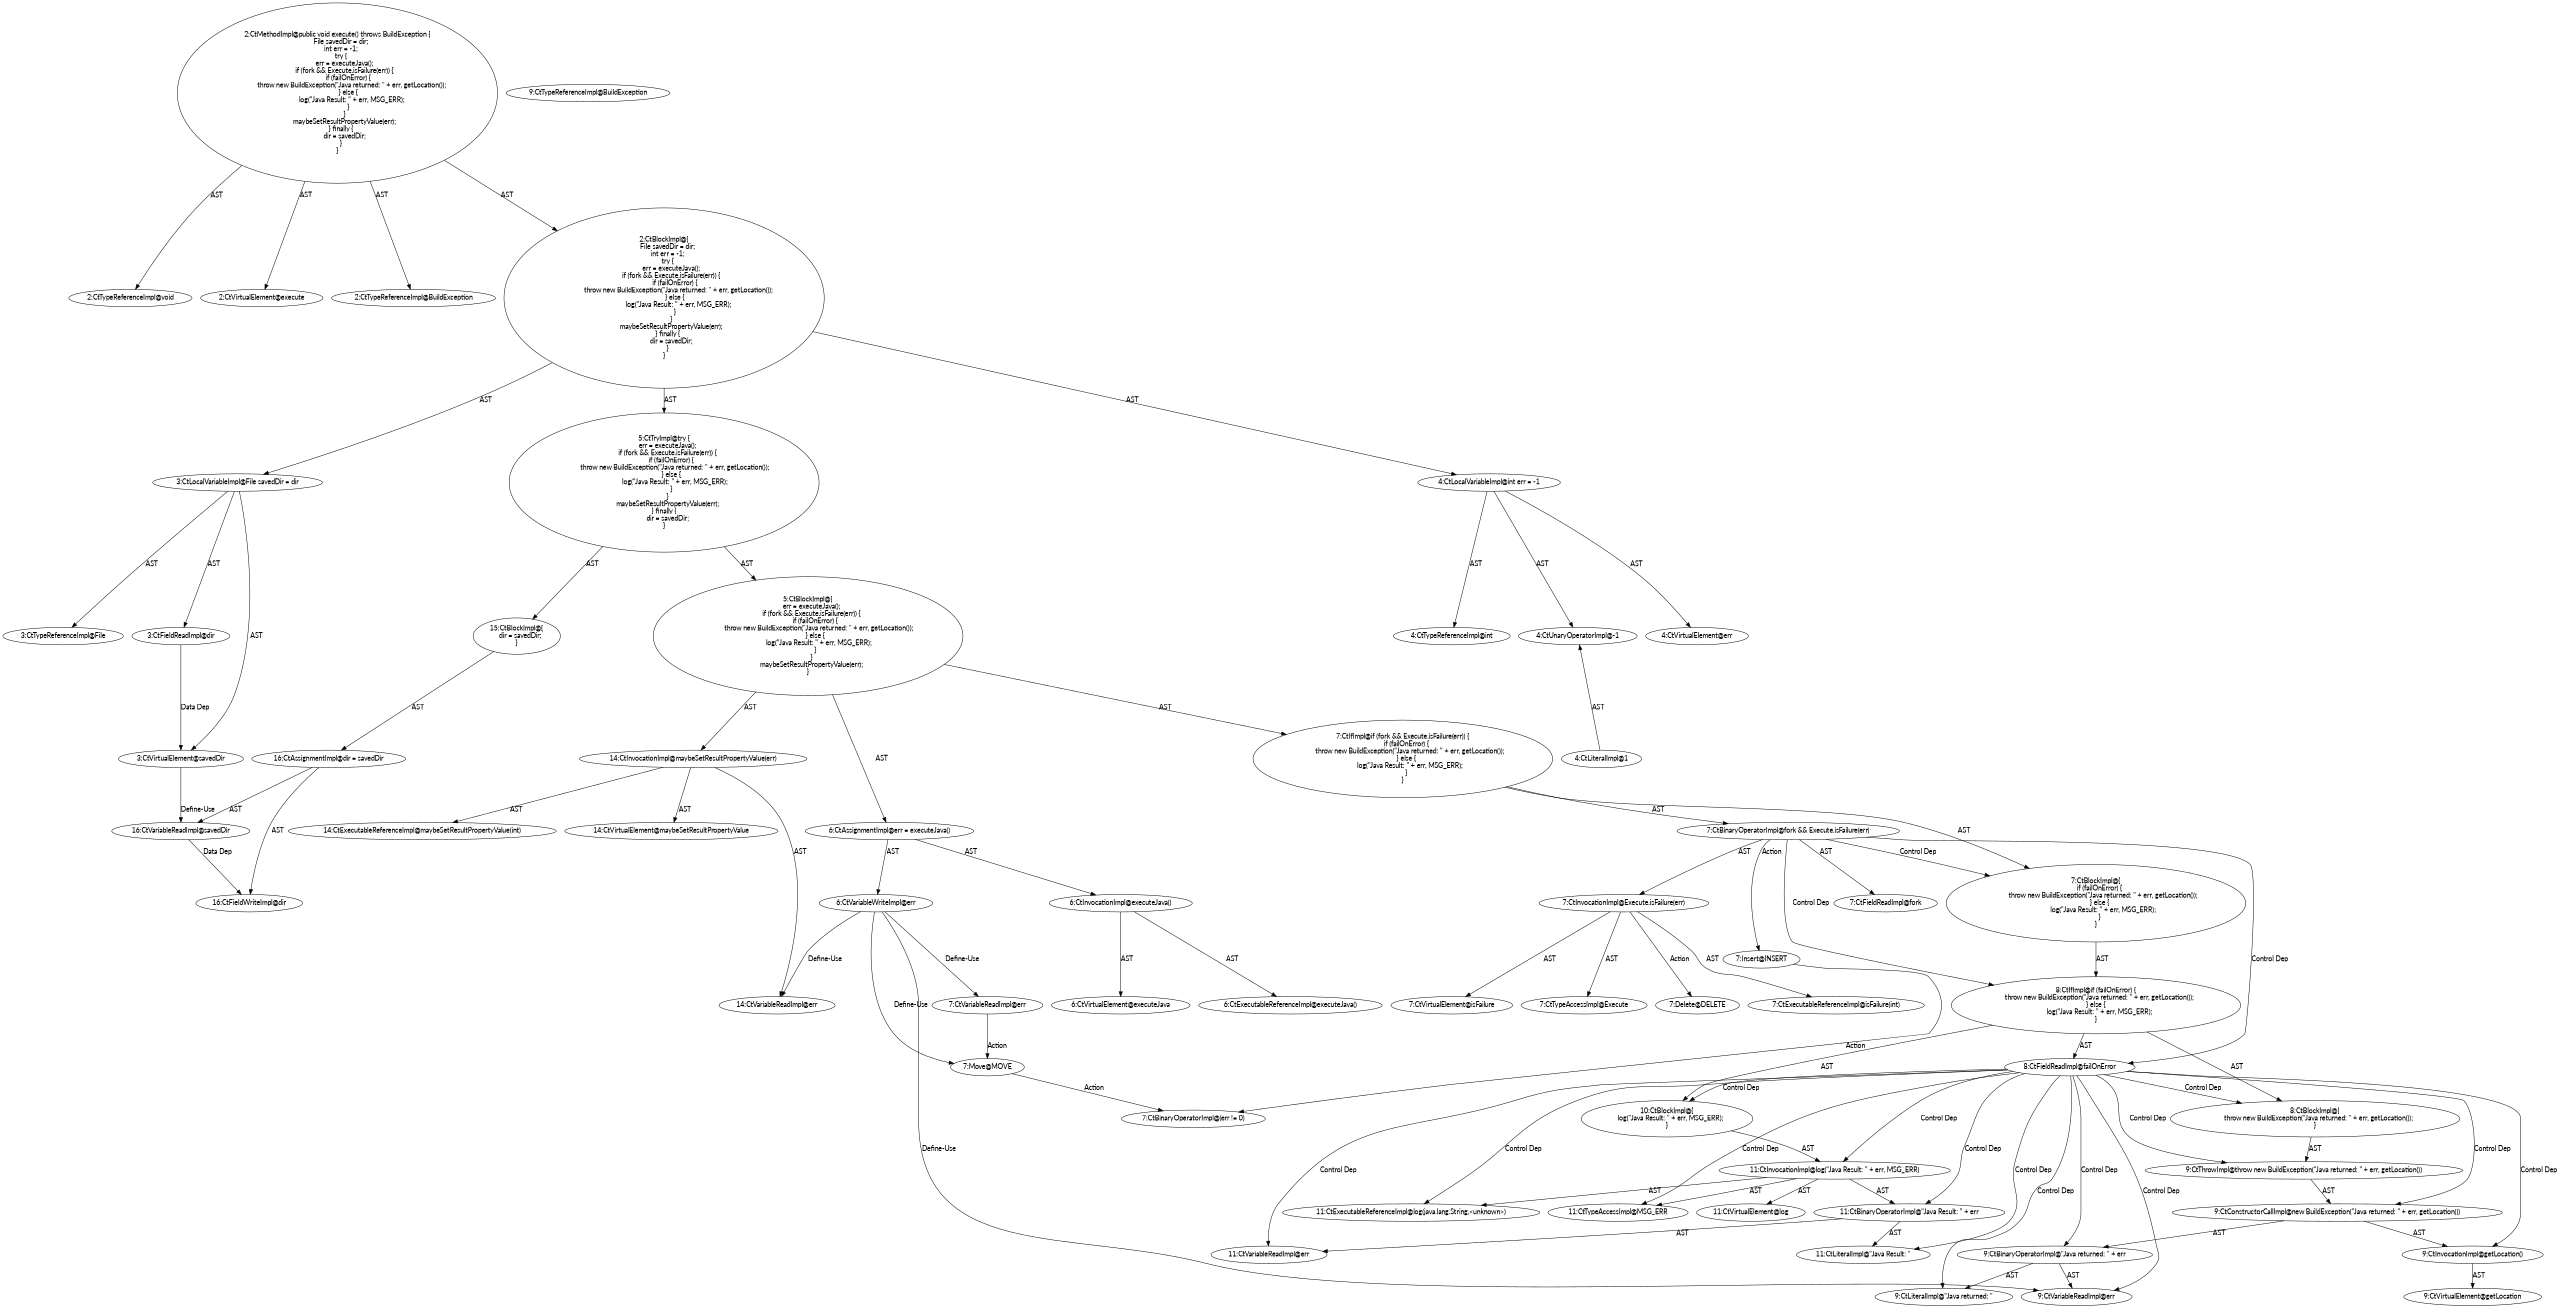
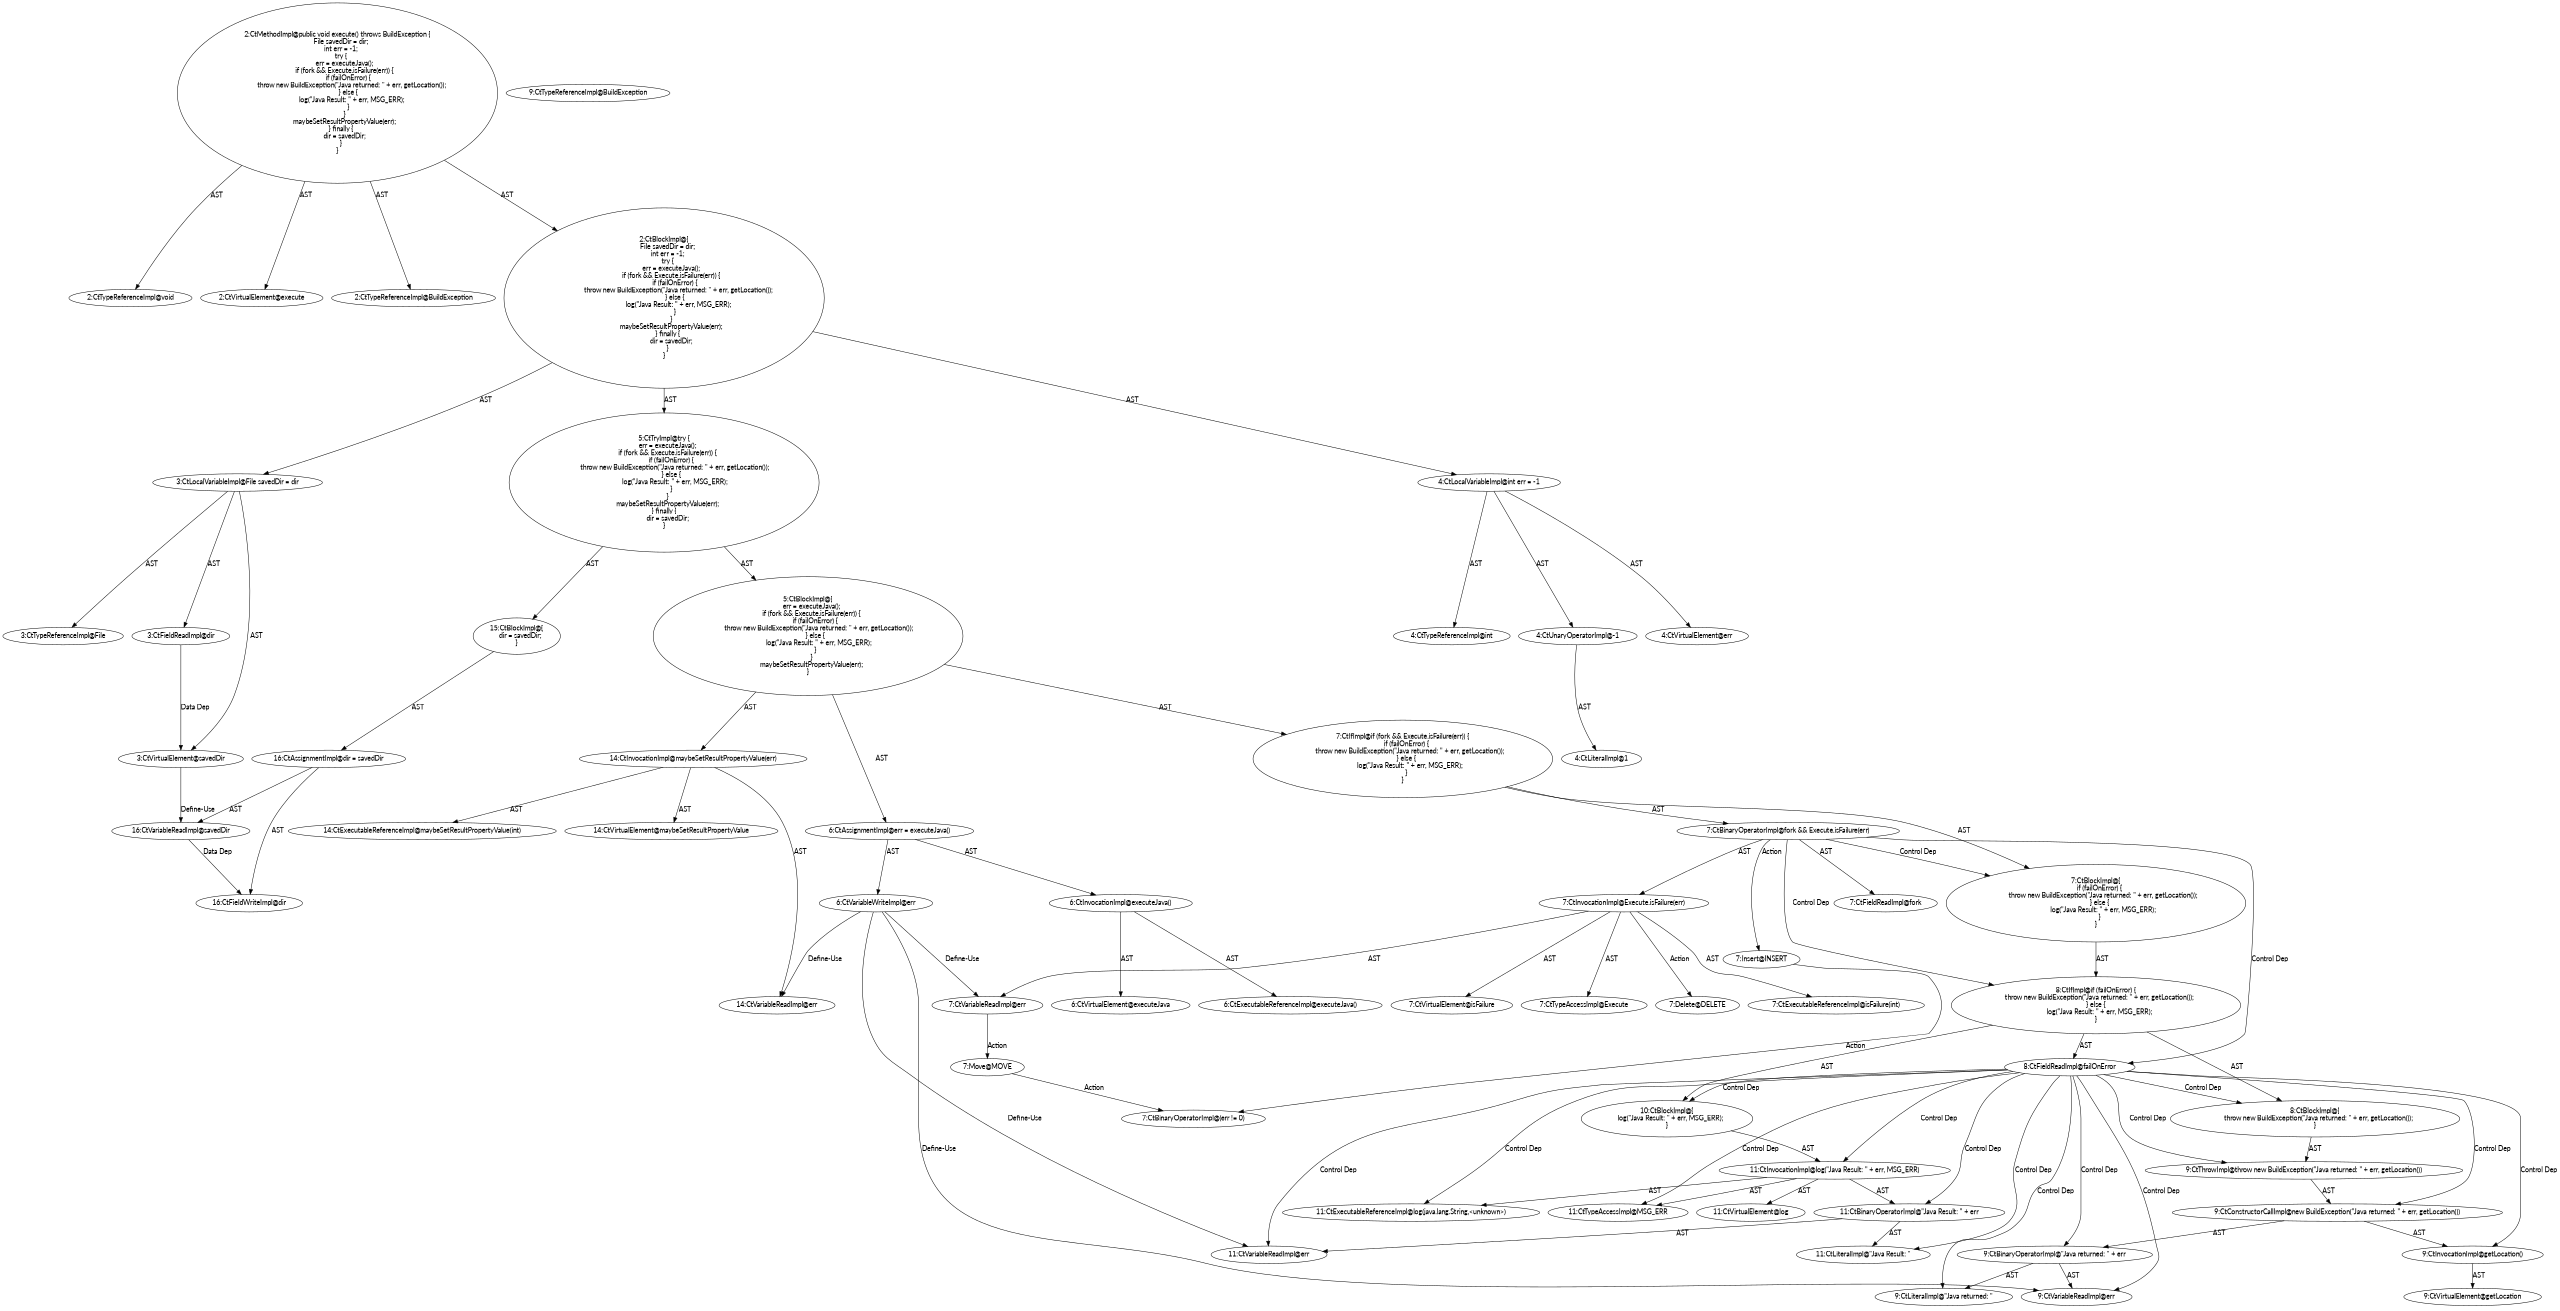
edge "4:CtLiteralImpl@1" -> "4:CtUnaryOperatorImpl@-1": reversed
edge "7:CtInvocationImpl@Execute.isFailure(err)" -> "7:CtVariableReadImpl@err": added, label "AST"
edge "6:CtVariableWriteImpl@err" -> "7:Move@MOVE": now "6:CtVariableWriteImpl@err" -> "11:CtVariableReadImpl@err"
